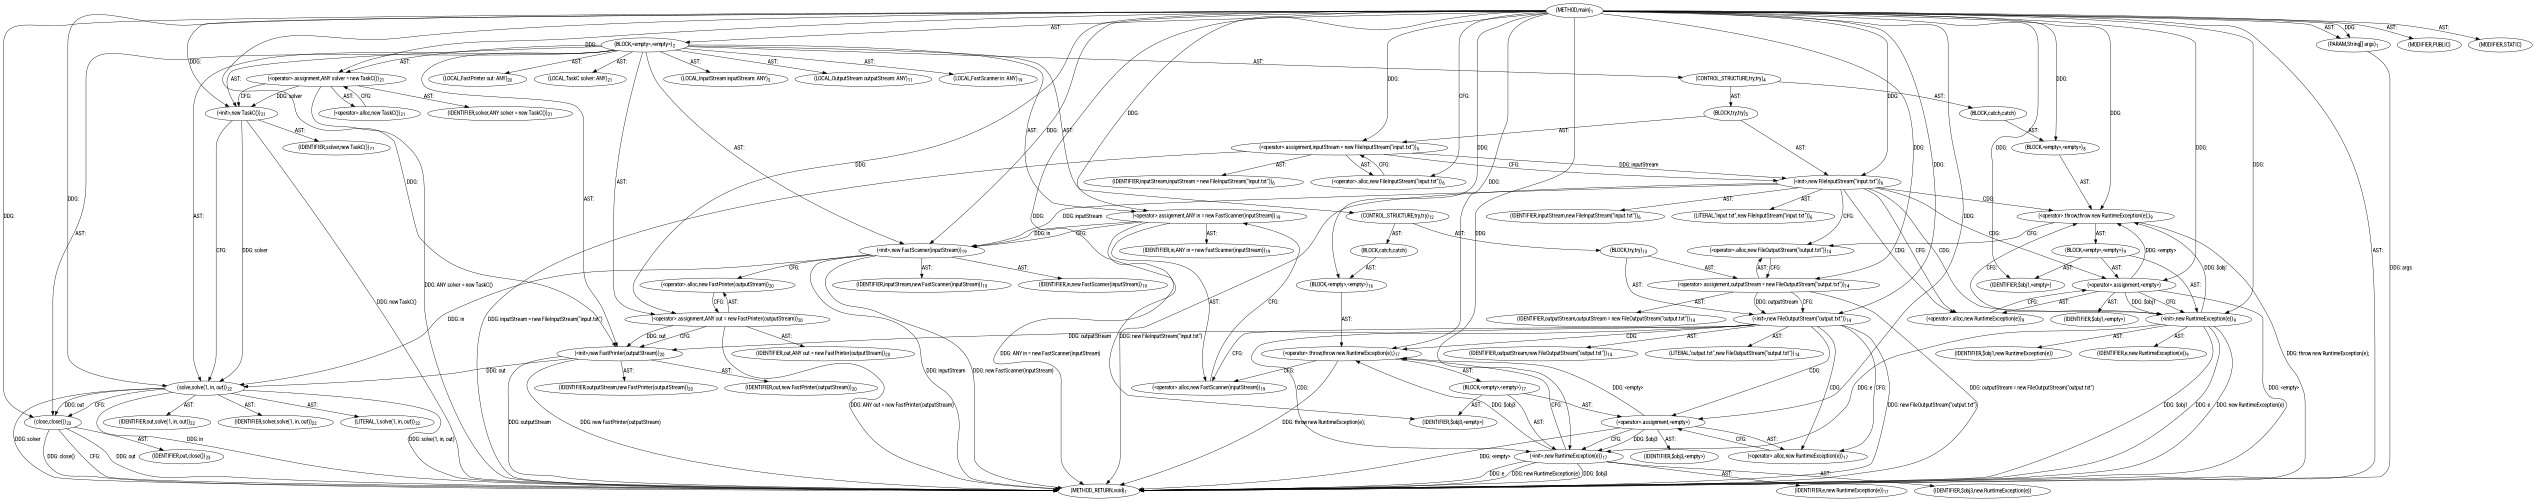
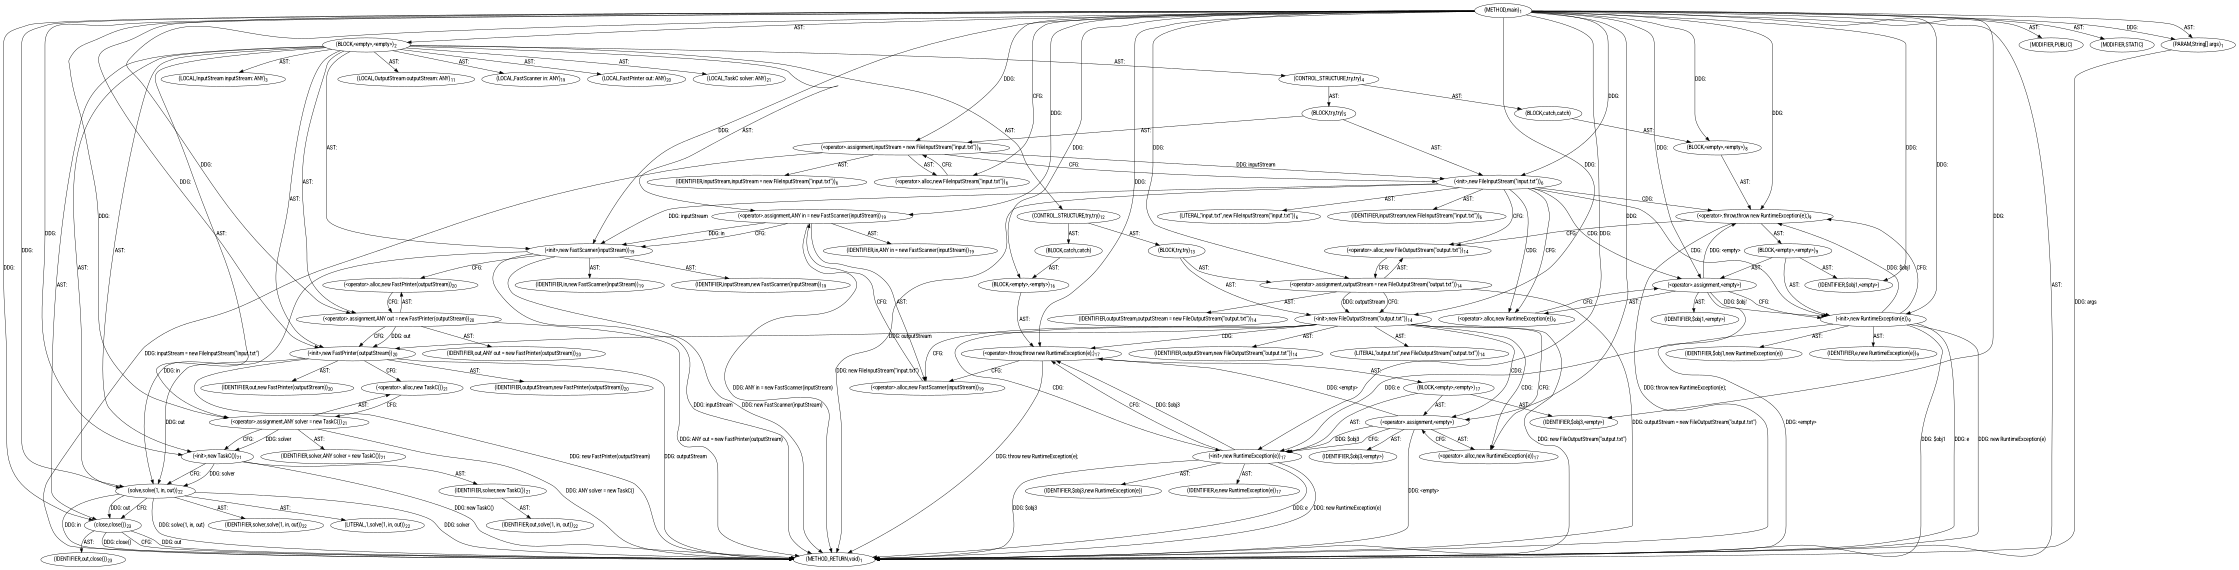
edge "(<init>,new FastPrinter(outputStream))" -> "(<operator>.alloc,new TaskC())": added, label "CFG:"
edge "(solve,solve(1, in, out))" -> "(IDENTIFIER,out,solve(1, in, out))": now "(IDENTIFIER,solver,new TaskC())" -> "(IDENTIFIER,out,solve(1, in, out))"
